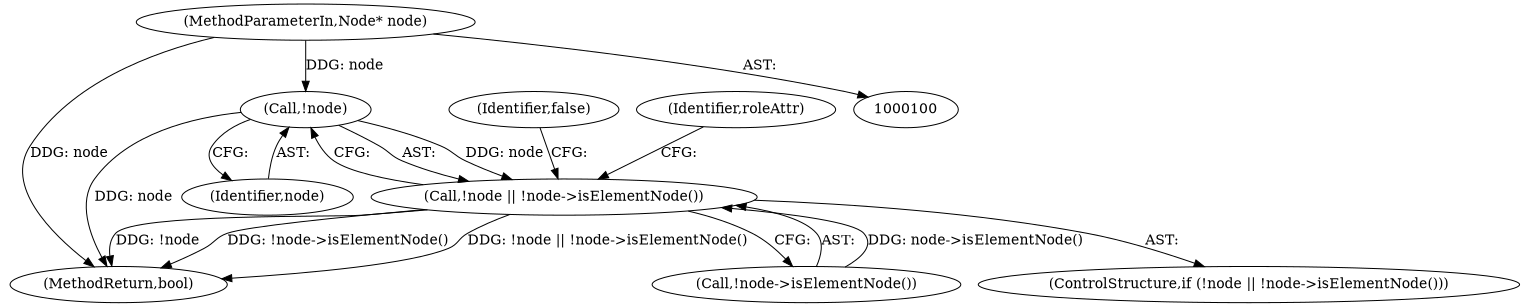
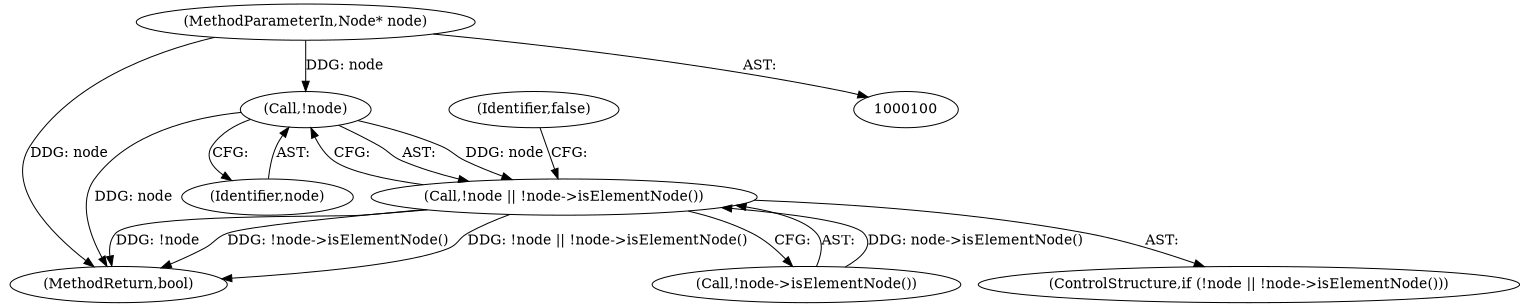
node "(Identifier,roleAttr)": removed
